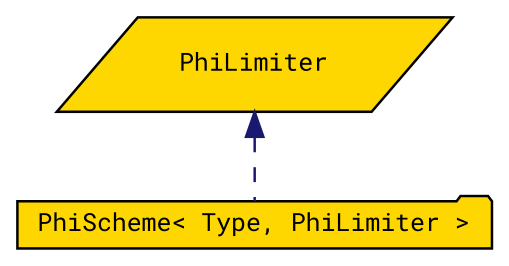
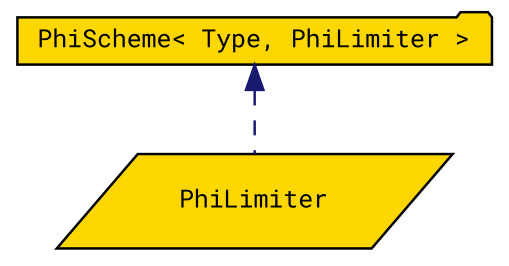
edge "PhiScheme< Type, PhiLimiter >" -> "PhiLimiter": reversed
